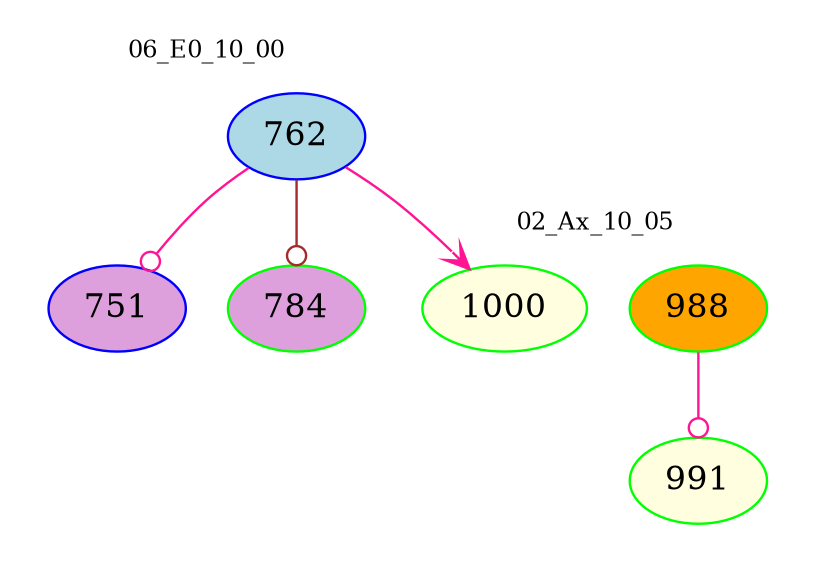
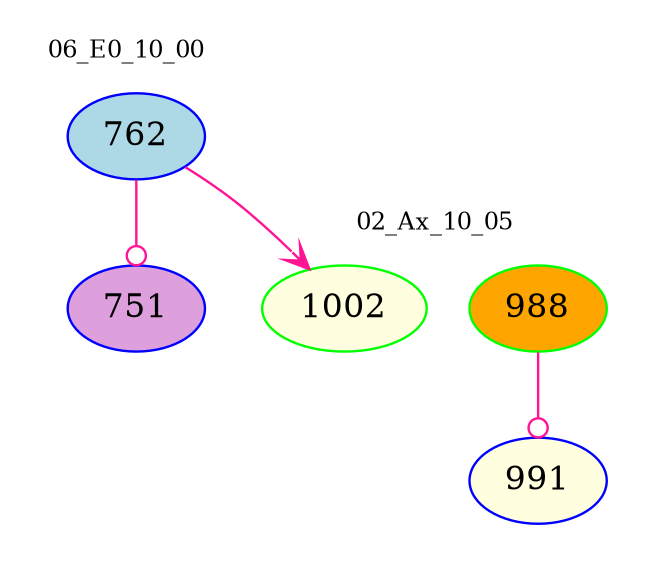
node "784": removed
node "1000": label "1000" -> "1002"
node "991": color green -> blue
